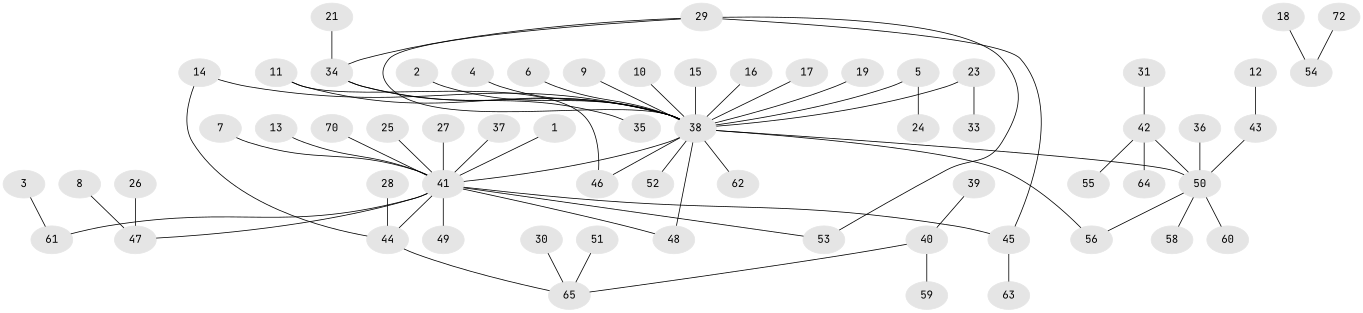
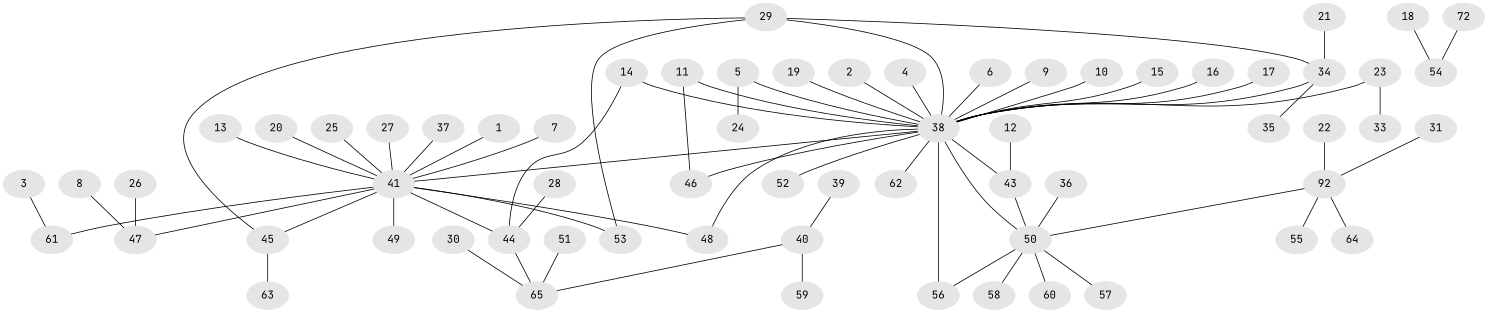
node "70": label "70" -> "20"
node "42": label "42" -> "92"
node "22": added
edge "38" -- "43": added
node "57": added
